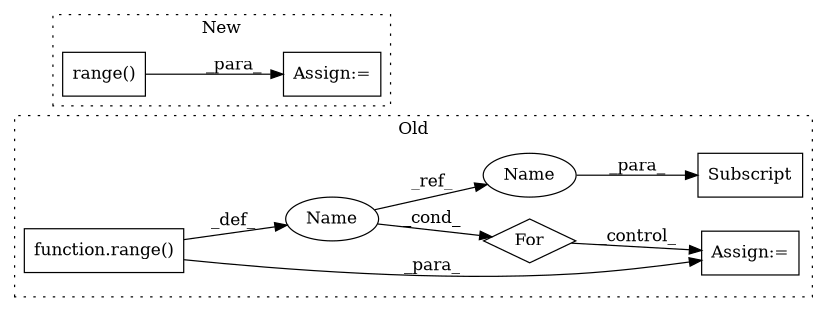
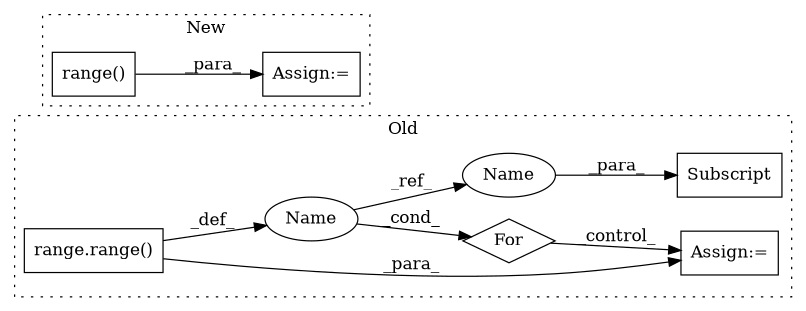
node "function.range()": label "function.range()" -> "range.range()"
